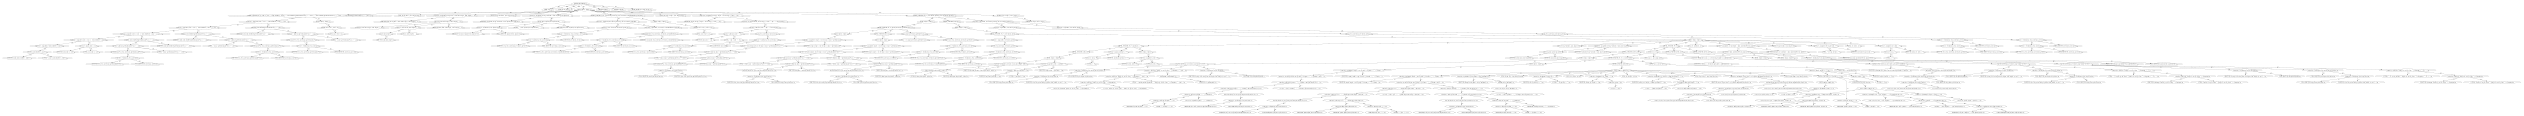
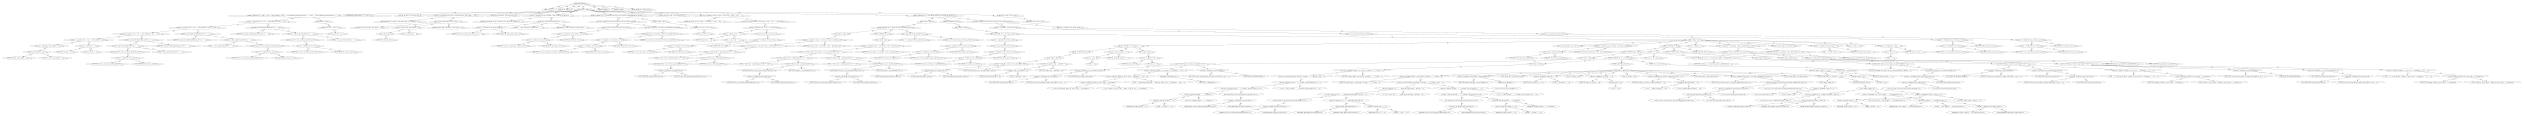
edge "(CONTROL_STRUCTURE,IF,if (lastDot == -1))" -> "(<operator>.addition,lastDot + 1)": now "(<operator>.assignment,iIndex = lastDot + 1)" -> "(<operator>.addition,lastDot + 1)"
